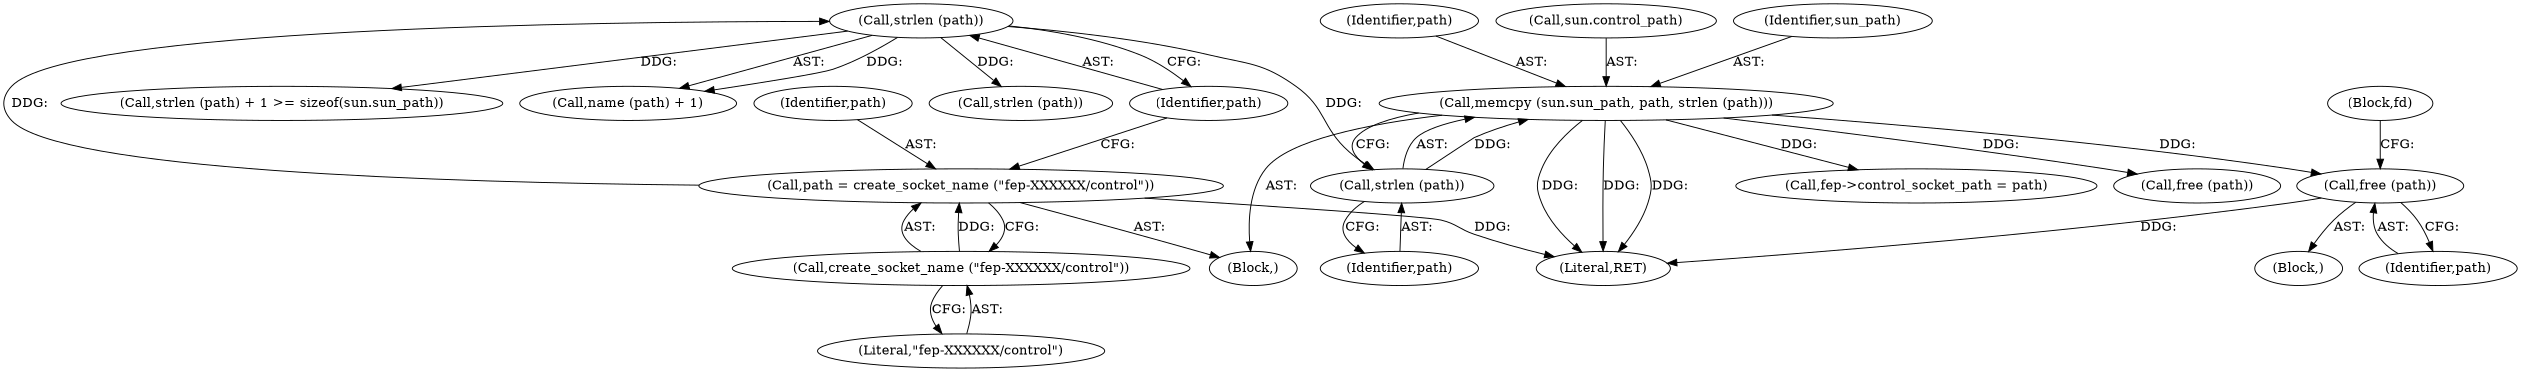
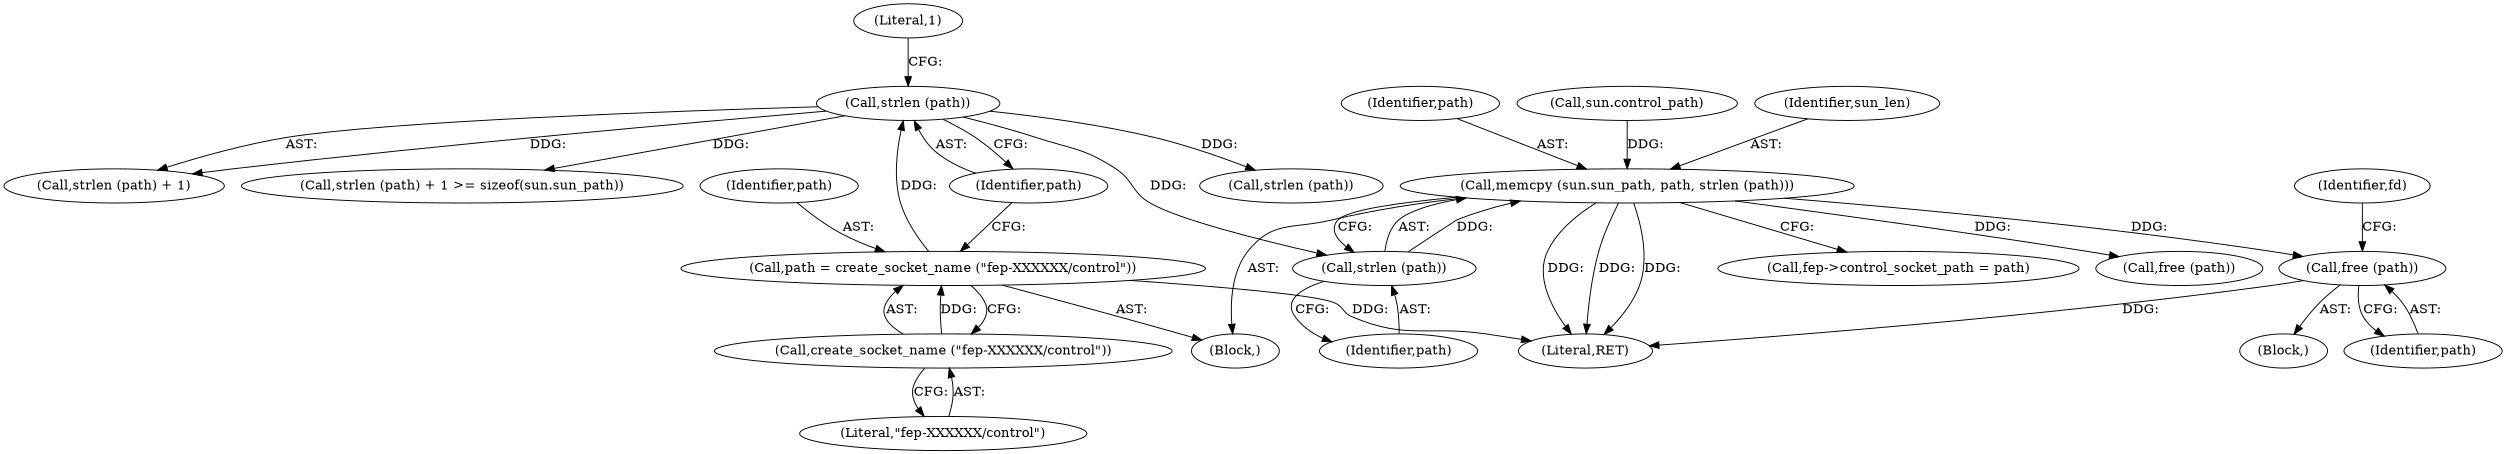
node "(Literal,1)": added
node "(Identifier,sun_path)": label "(Identifier,sun_path)" -> "(Identifier,sun_len)"
edge "(Call,sun.control_path)" -> "(Call,memcpy (sun.sun_path, path, strlen (path)))": label "AST: " -> "DDG: "
node "(Call,name (path) + 1)": label "(Call,name (path) + 1)" -> "(Call,strlen (path) + 1)"
node "(Block,fd)": label "(Block,fd)" -> "(Identifier,fd)"
edge "(Call,memcpy (sun.sun_path, path, strlen (path)))" -> "(Call,fep->control_socket_path = path)": label "DDG: " -> "CFG: "
